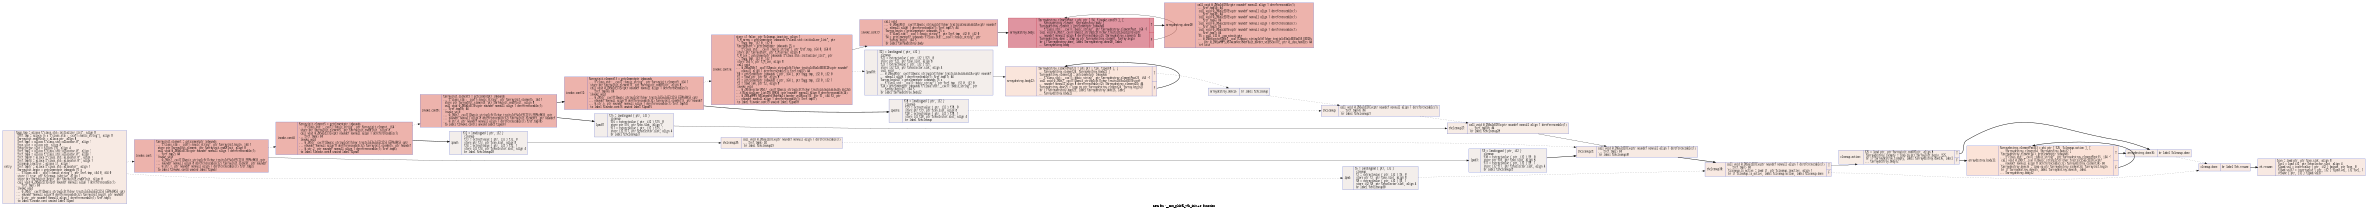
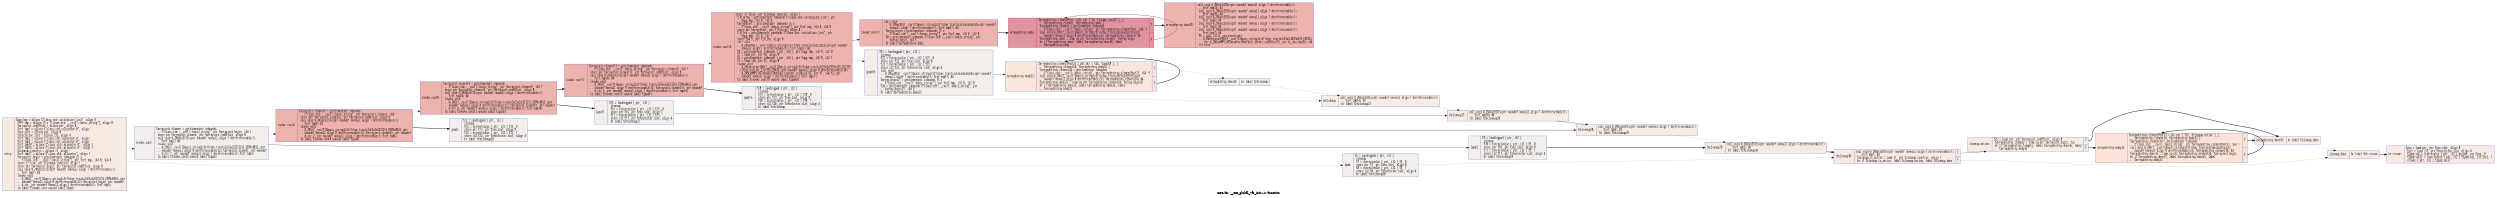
edge "ehcleanup27:" -> "ehcleanup29:": now "ehcleanup27:" -> "ehcleanup28:"
node "invoke.cont:": fillcolor #d6524470 -> #e5d8d170
